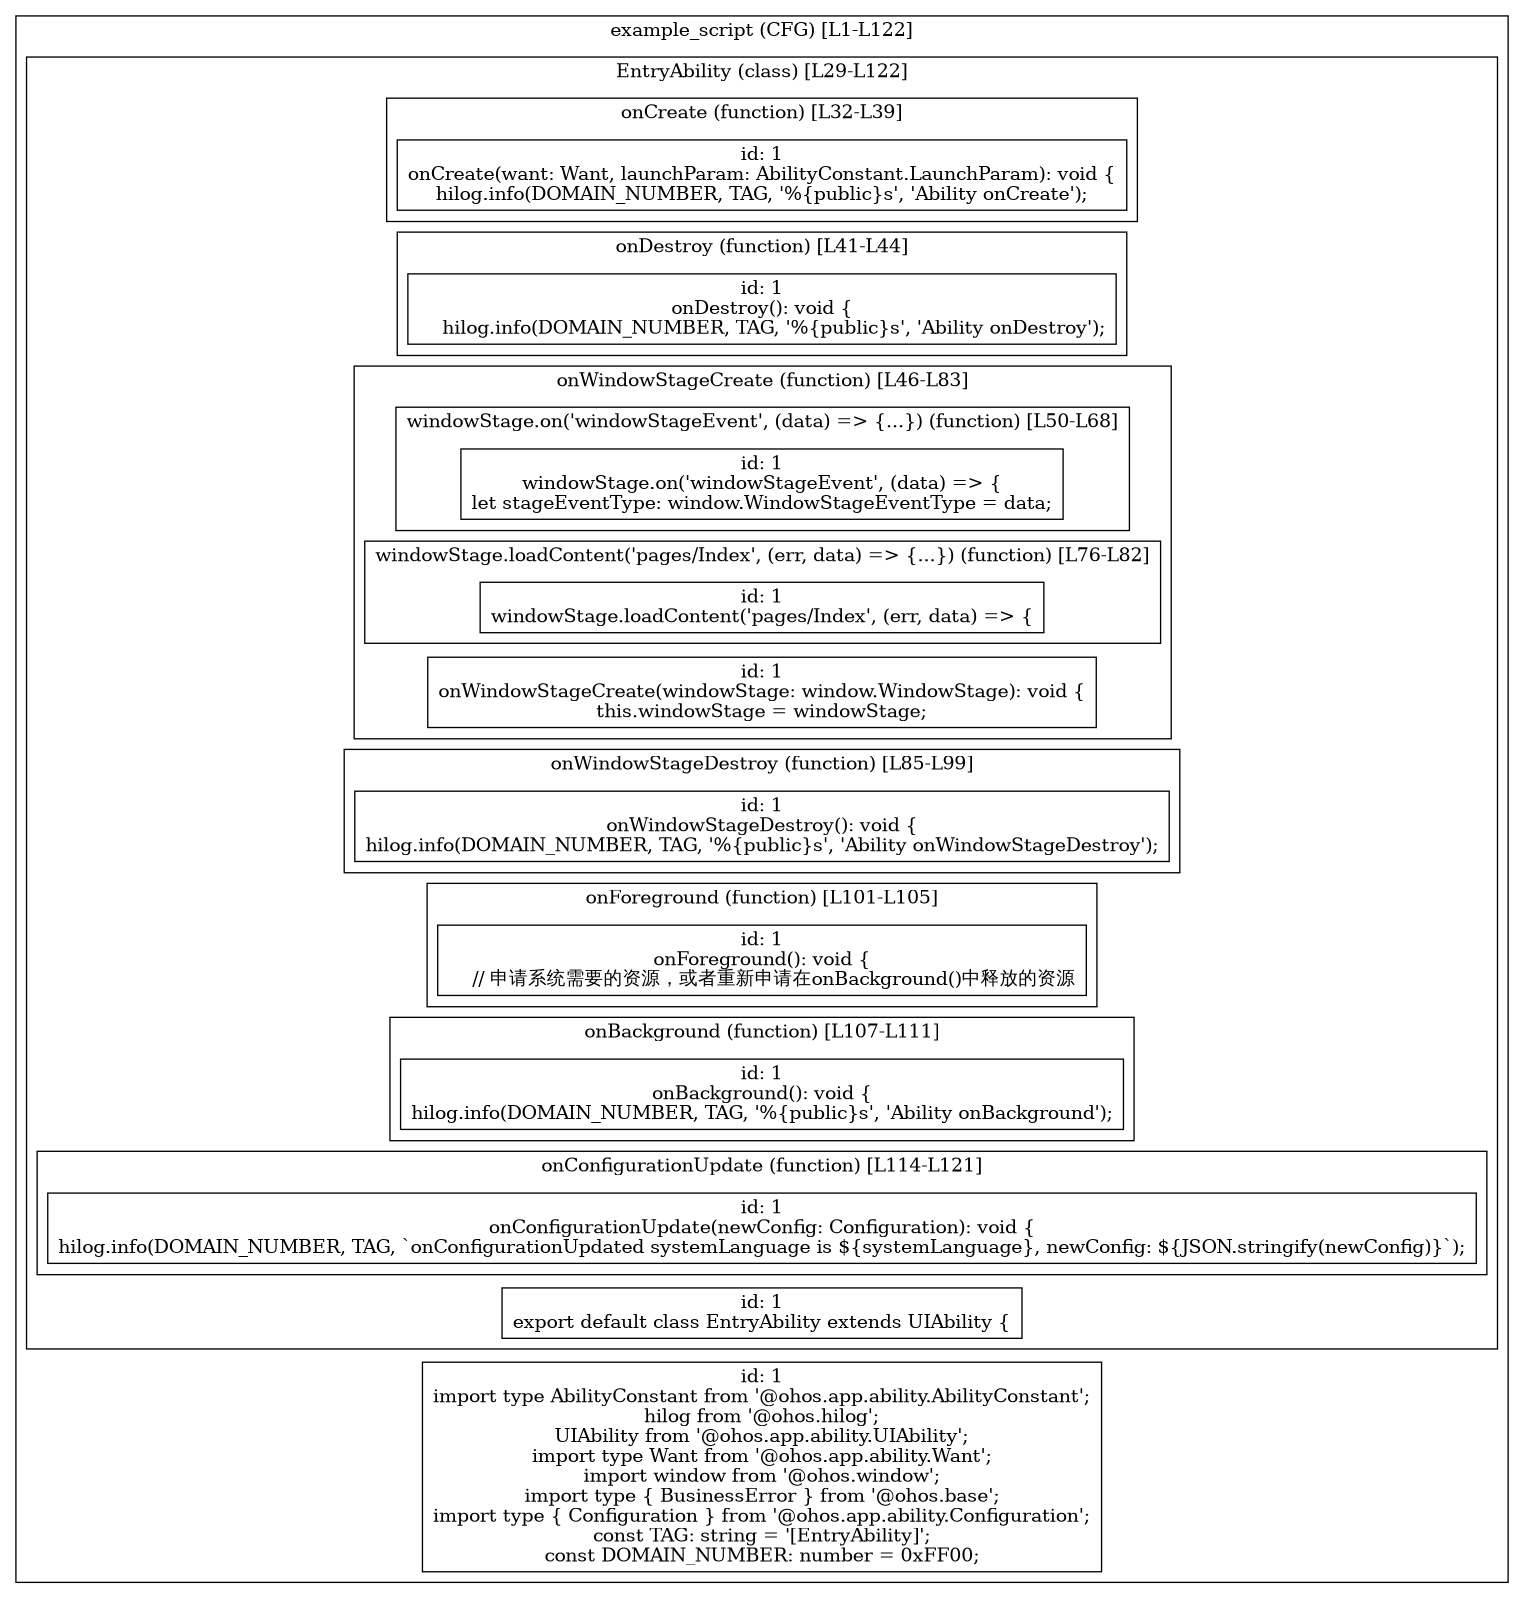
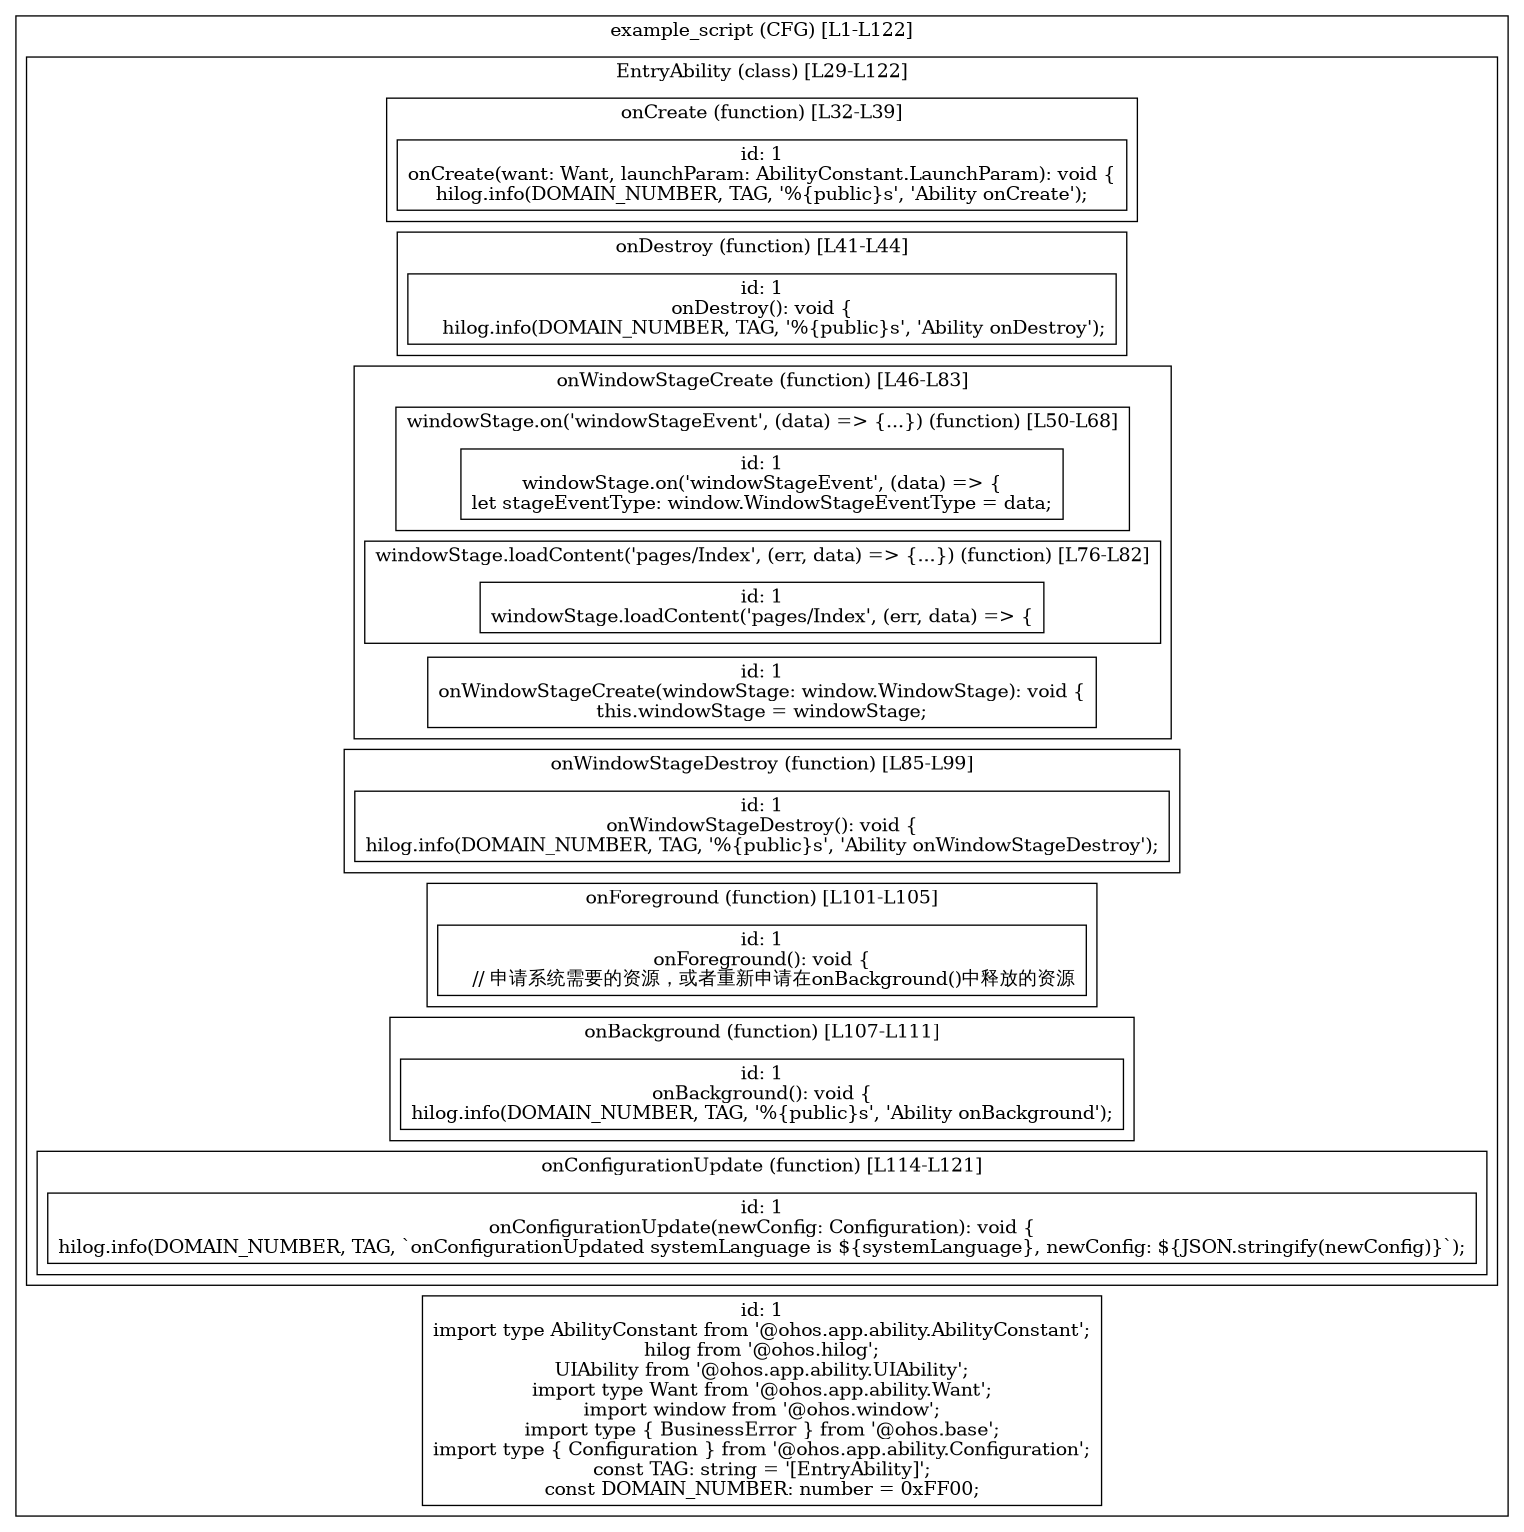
node "id: 1 export default class EntryAbility extends UIAbility {": removed
